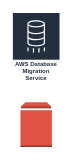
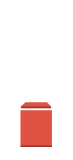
node "AWS Database Migration Service": removed
